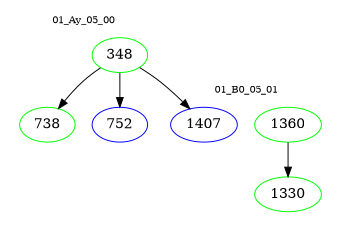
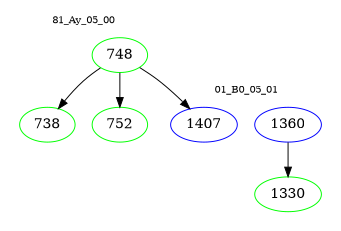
cluster "01_Ay_05_00": label "01_Ay_05_00" -> "81_Ay_05_00"
node "348": label "348" -> "748"
node "752": color blue -> green
node "1360": color green -> blue
